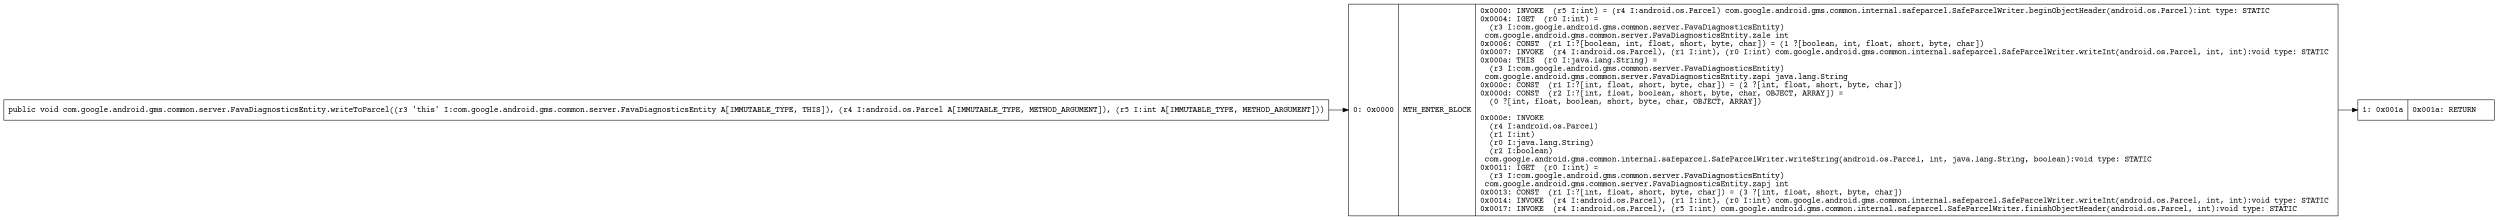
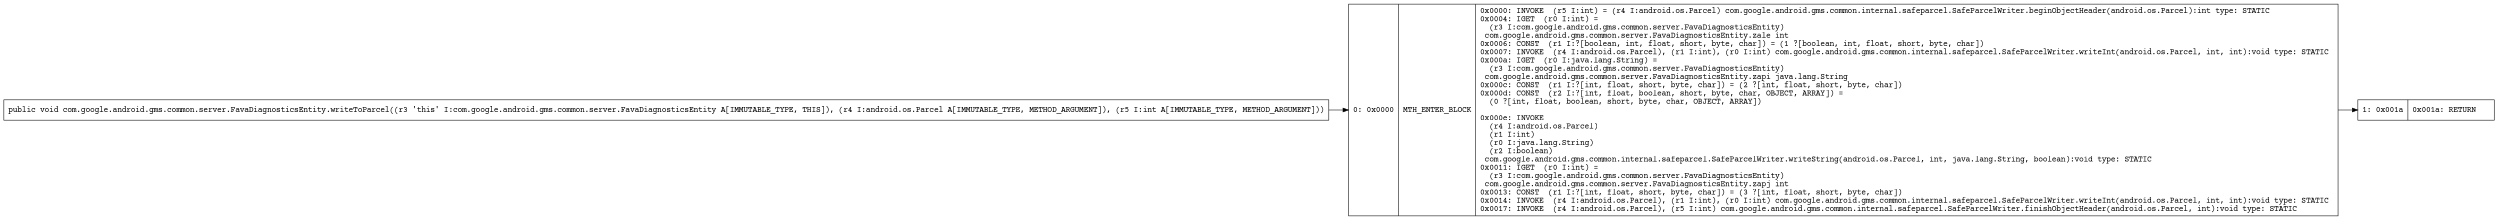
node "0: 0x0000": text "0x000a: THIS  (r0 I:java.lang.String) =" -> "0x000a: IGET  (r0 I:java.lang.String) ="
